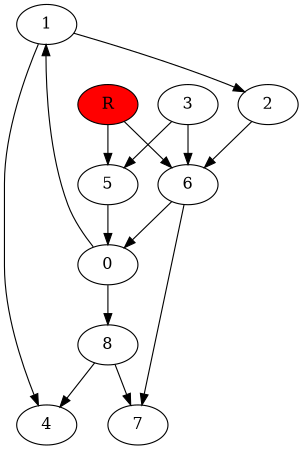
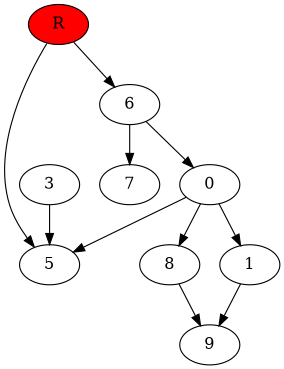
node "2": removed
edge "3" -> "6": removed
edge "5" -> "0": reversed
edge "8" -> "7": removed
node "4": label "4" -> "9"
